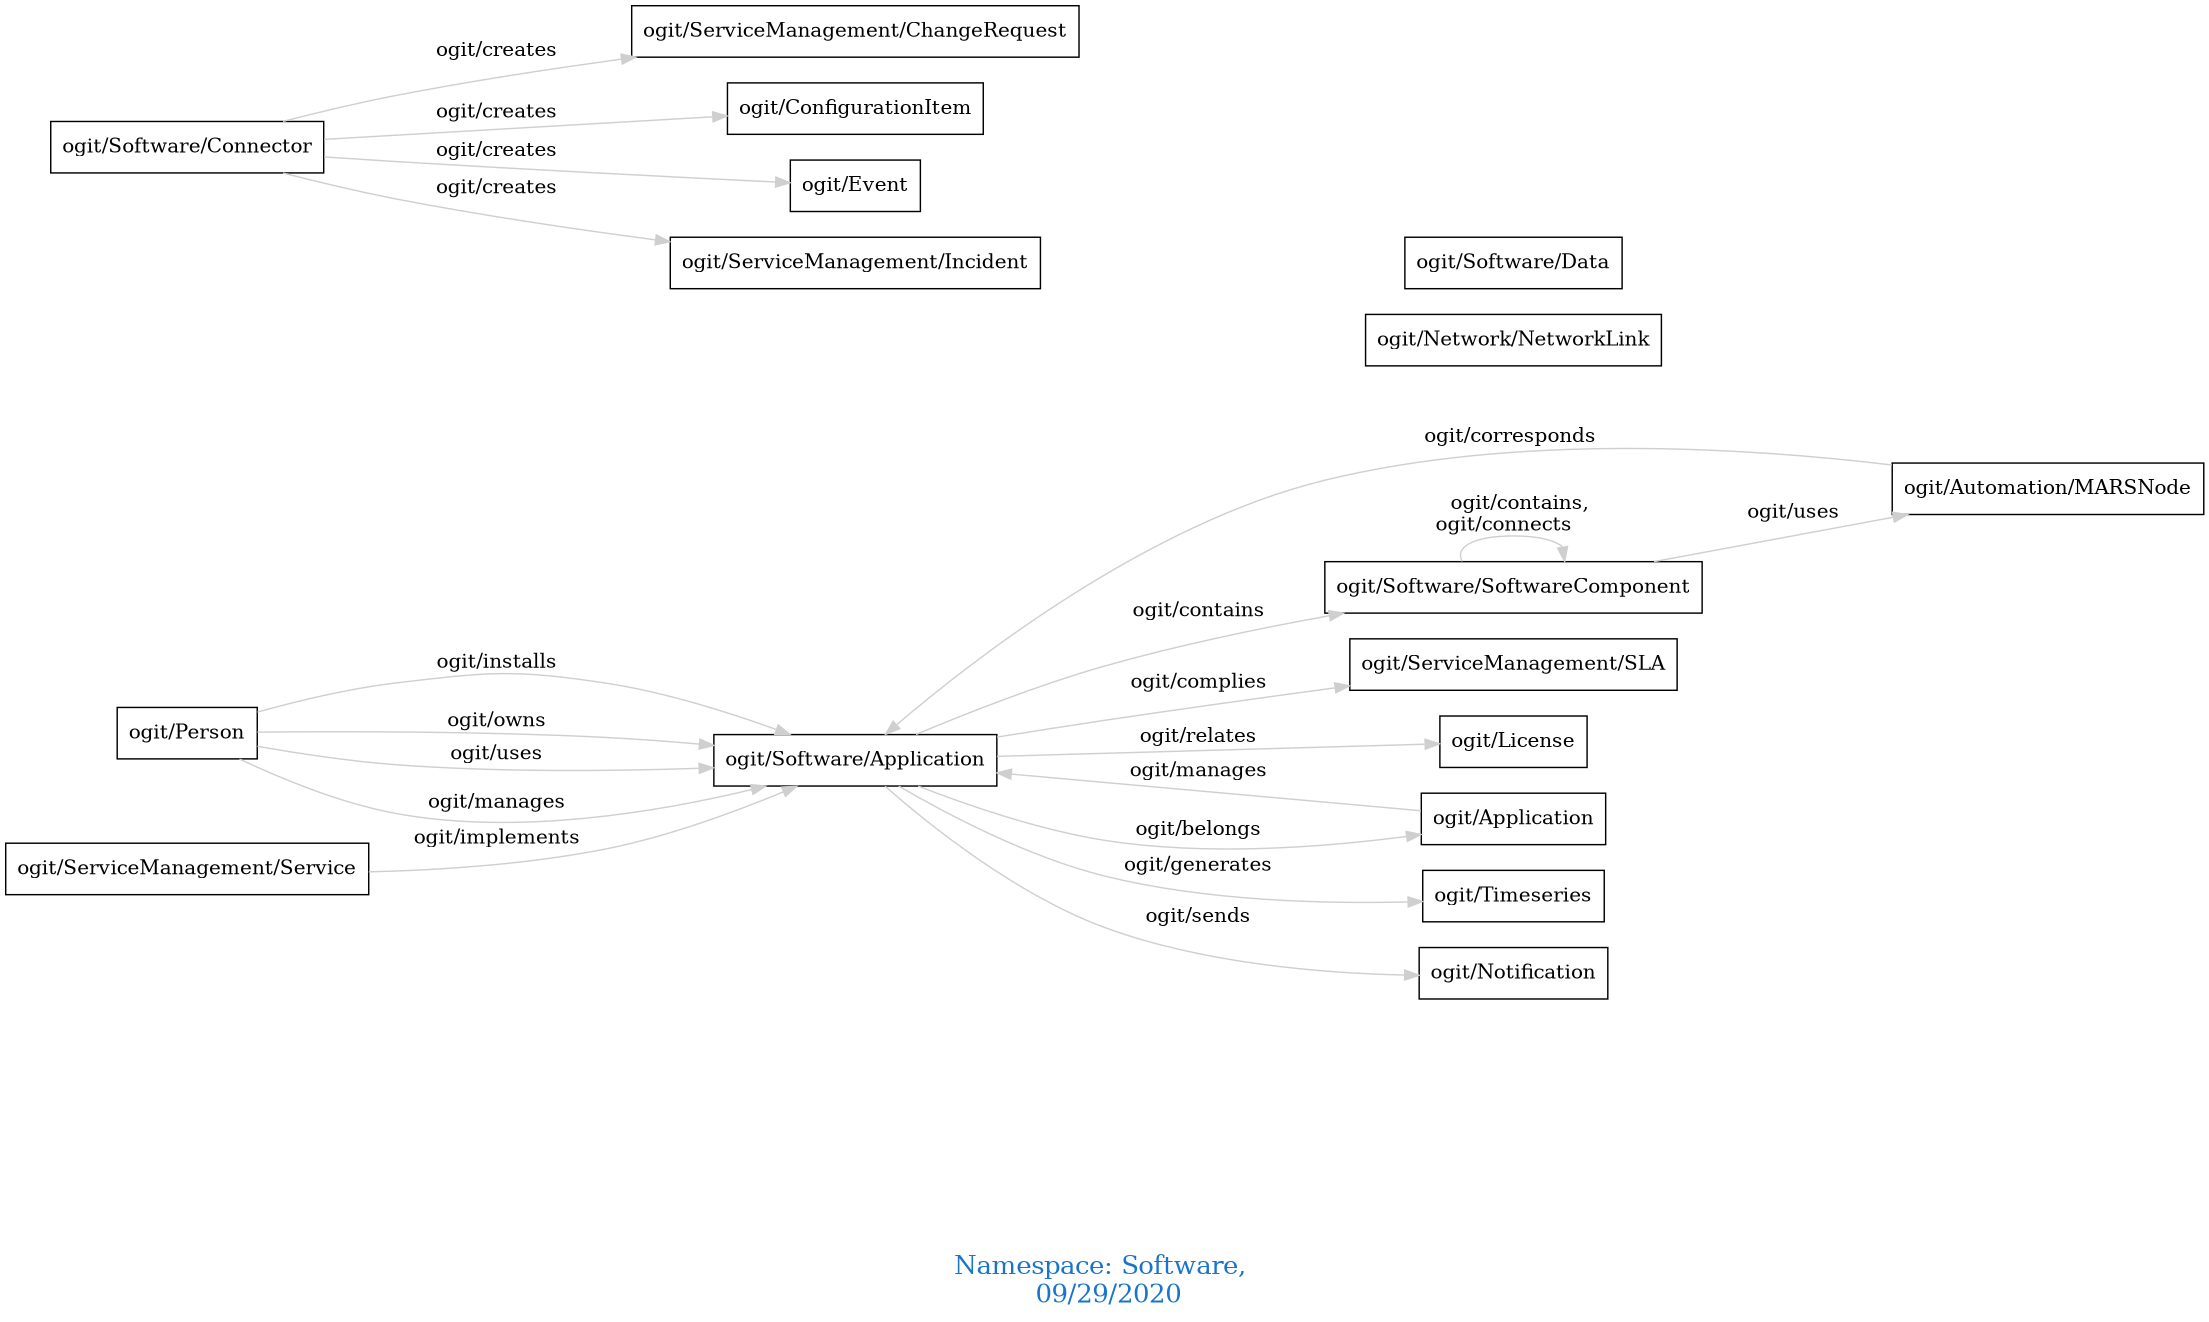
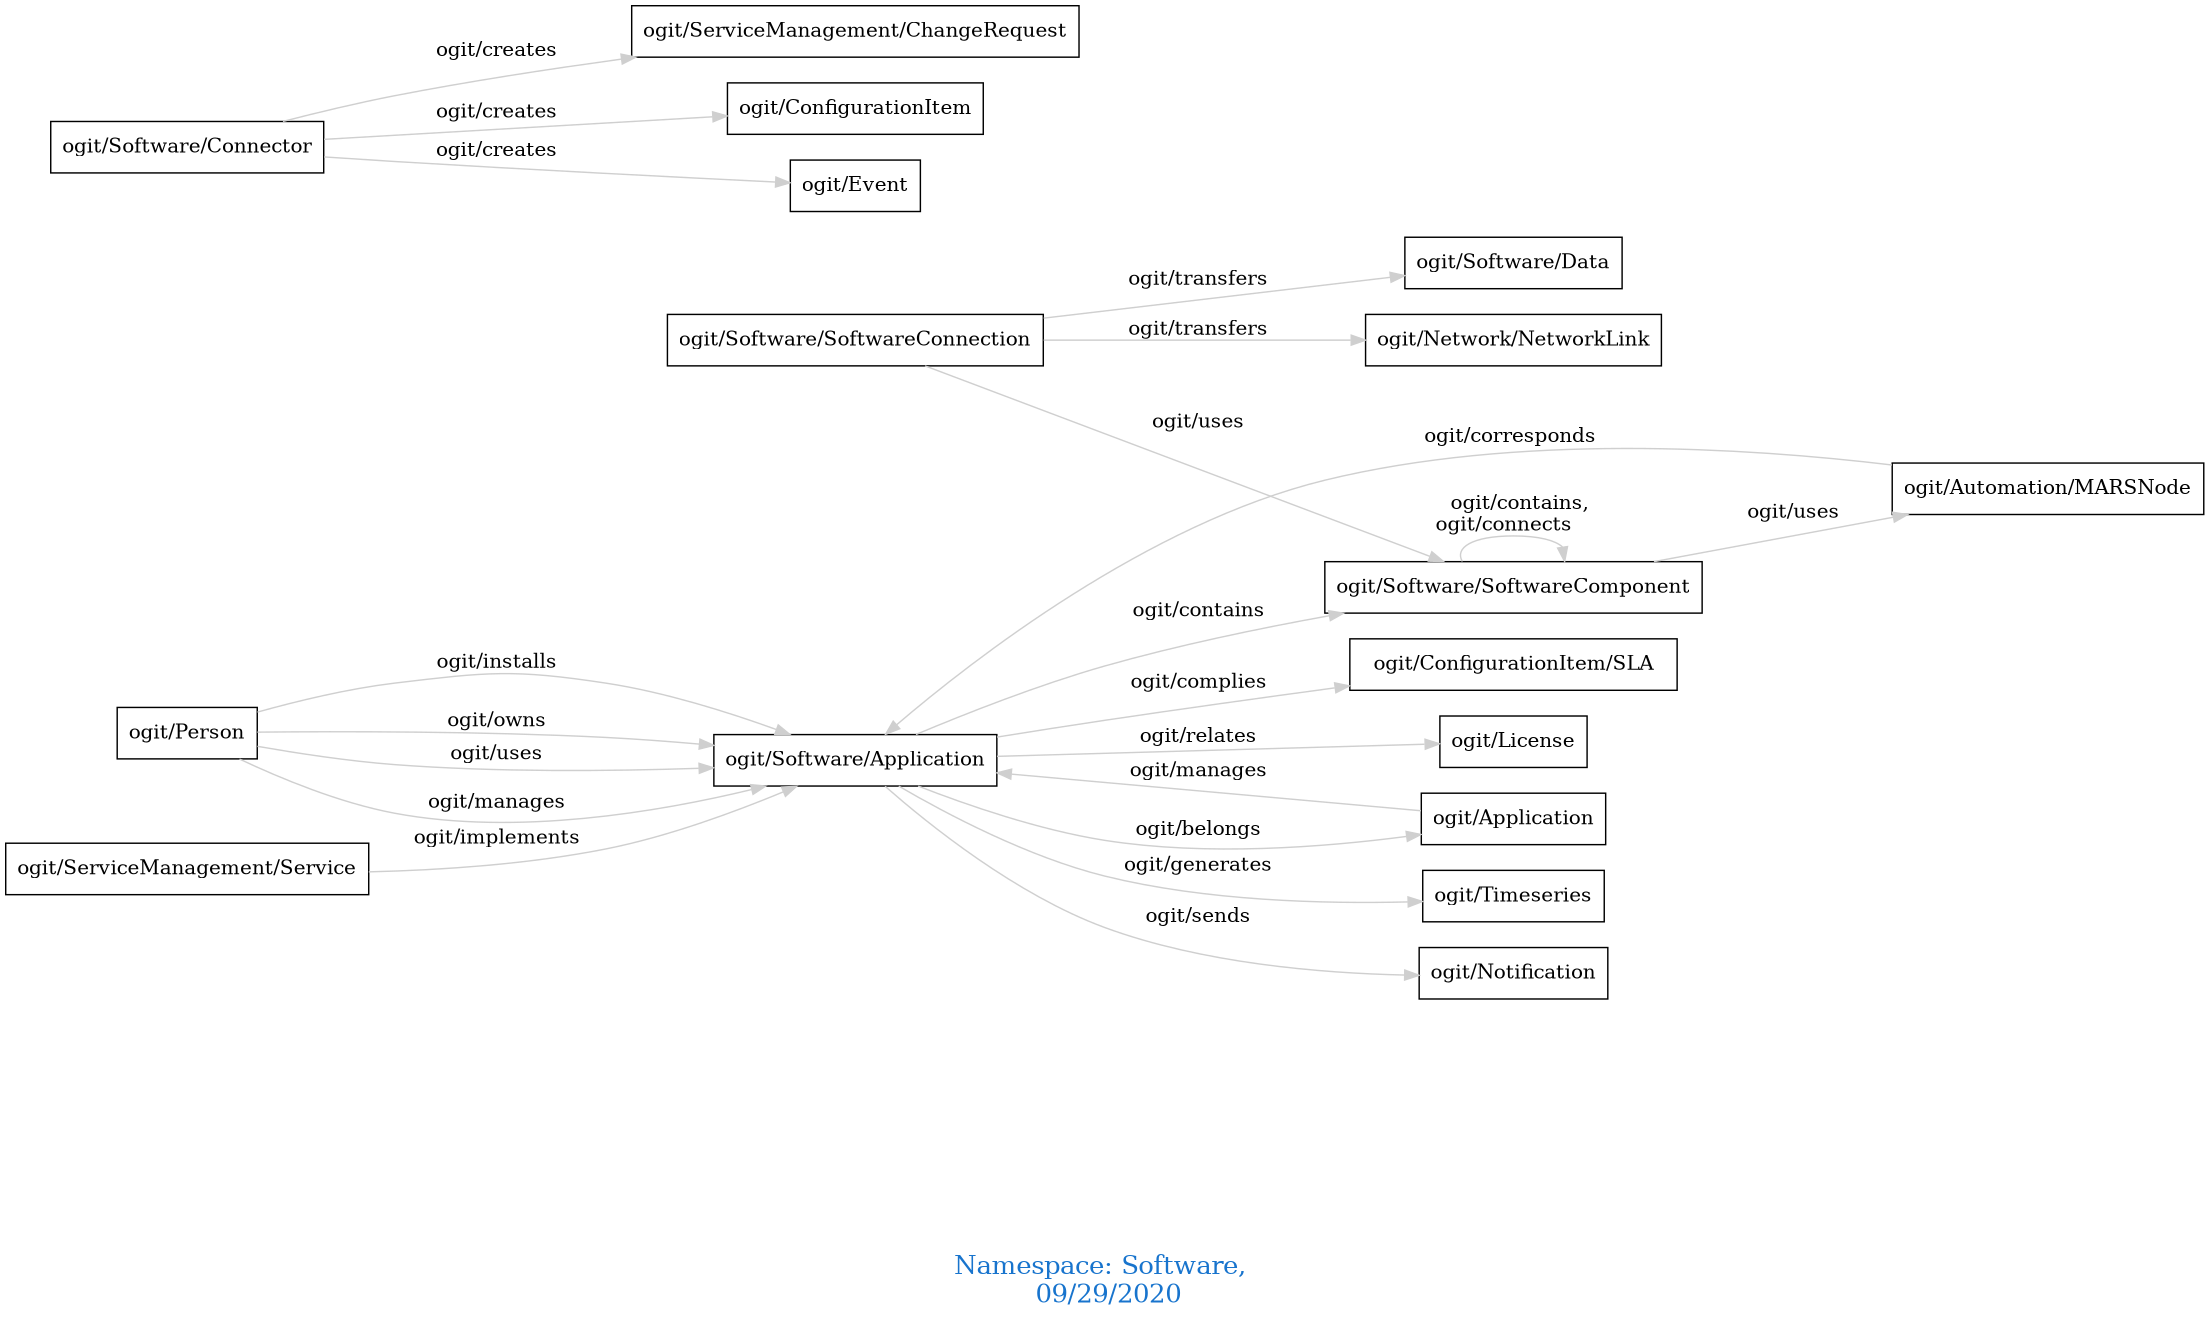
node "ogit/ServiceManagement/Incident": removed
node "ogit/Software/SoftwareConnection": added
node "ogit/ServiceManagement/SLA": label "ogit/ServiceManagement/SLA" -> "ogit/ConfigurationItem/SLA"
